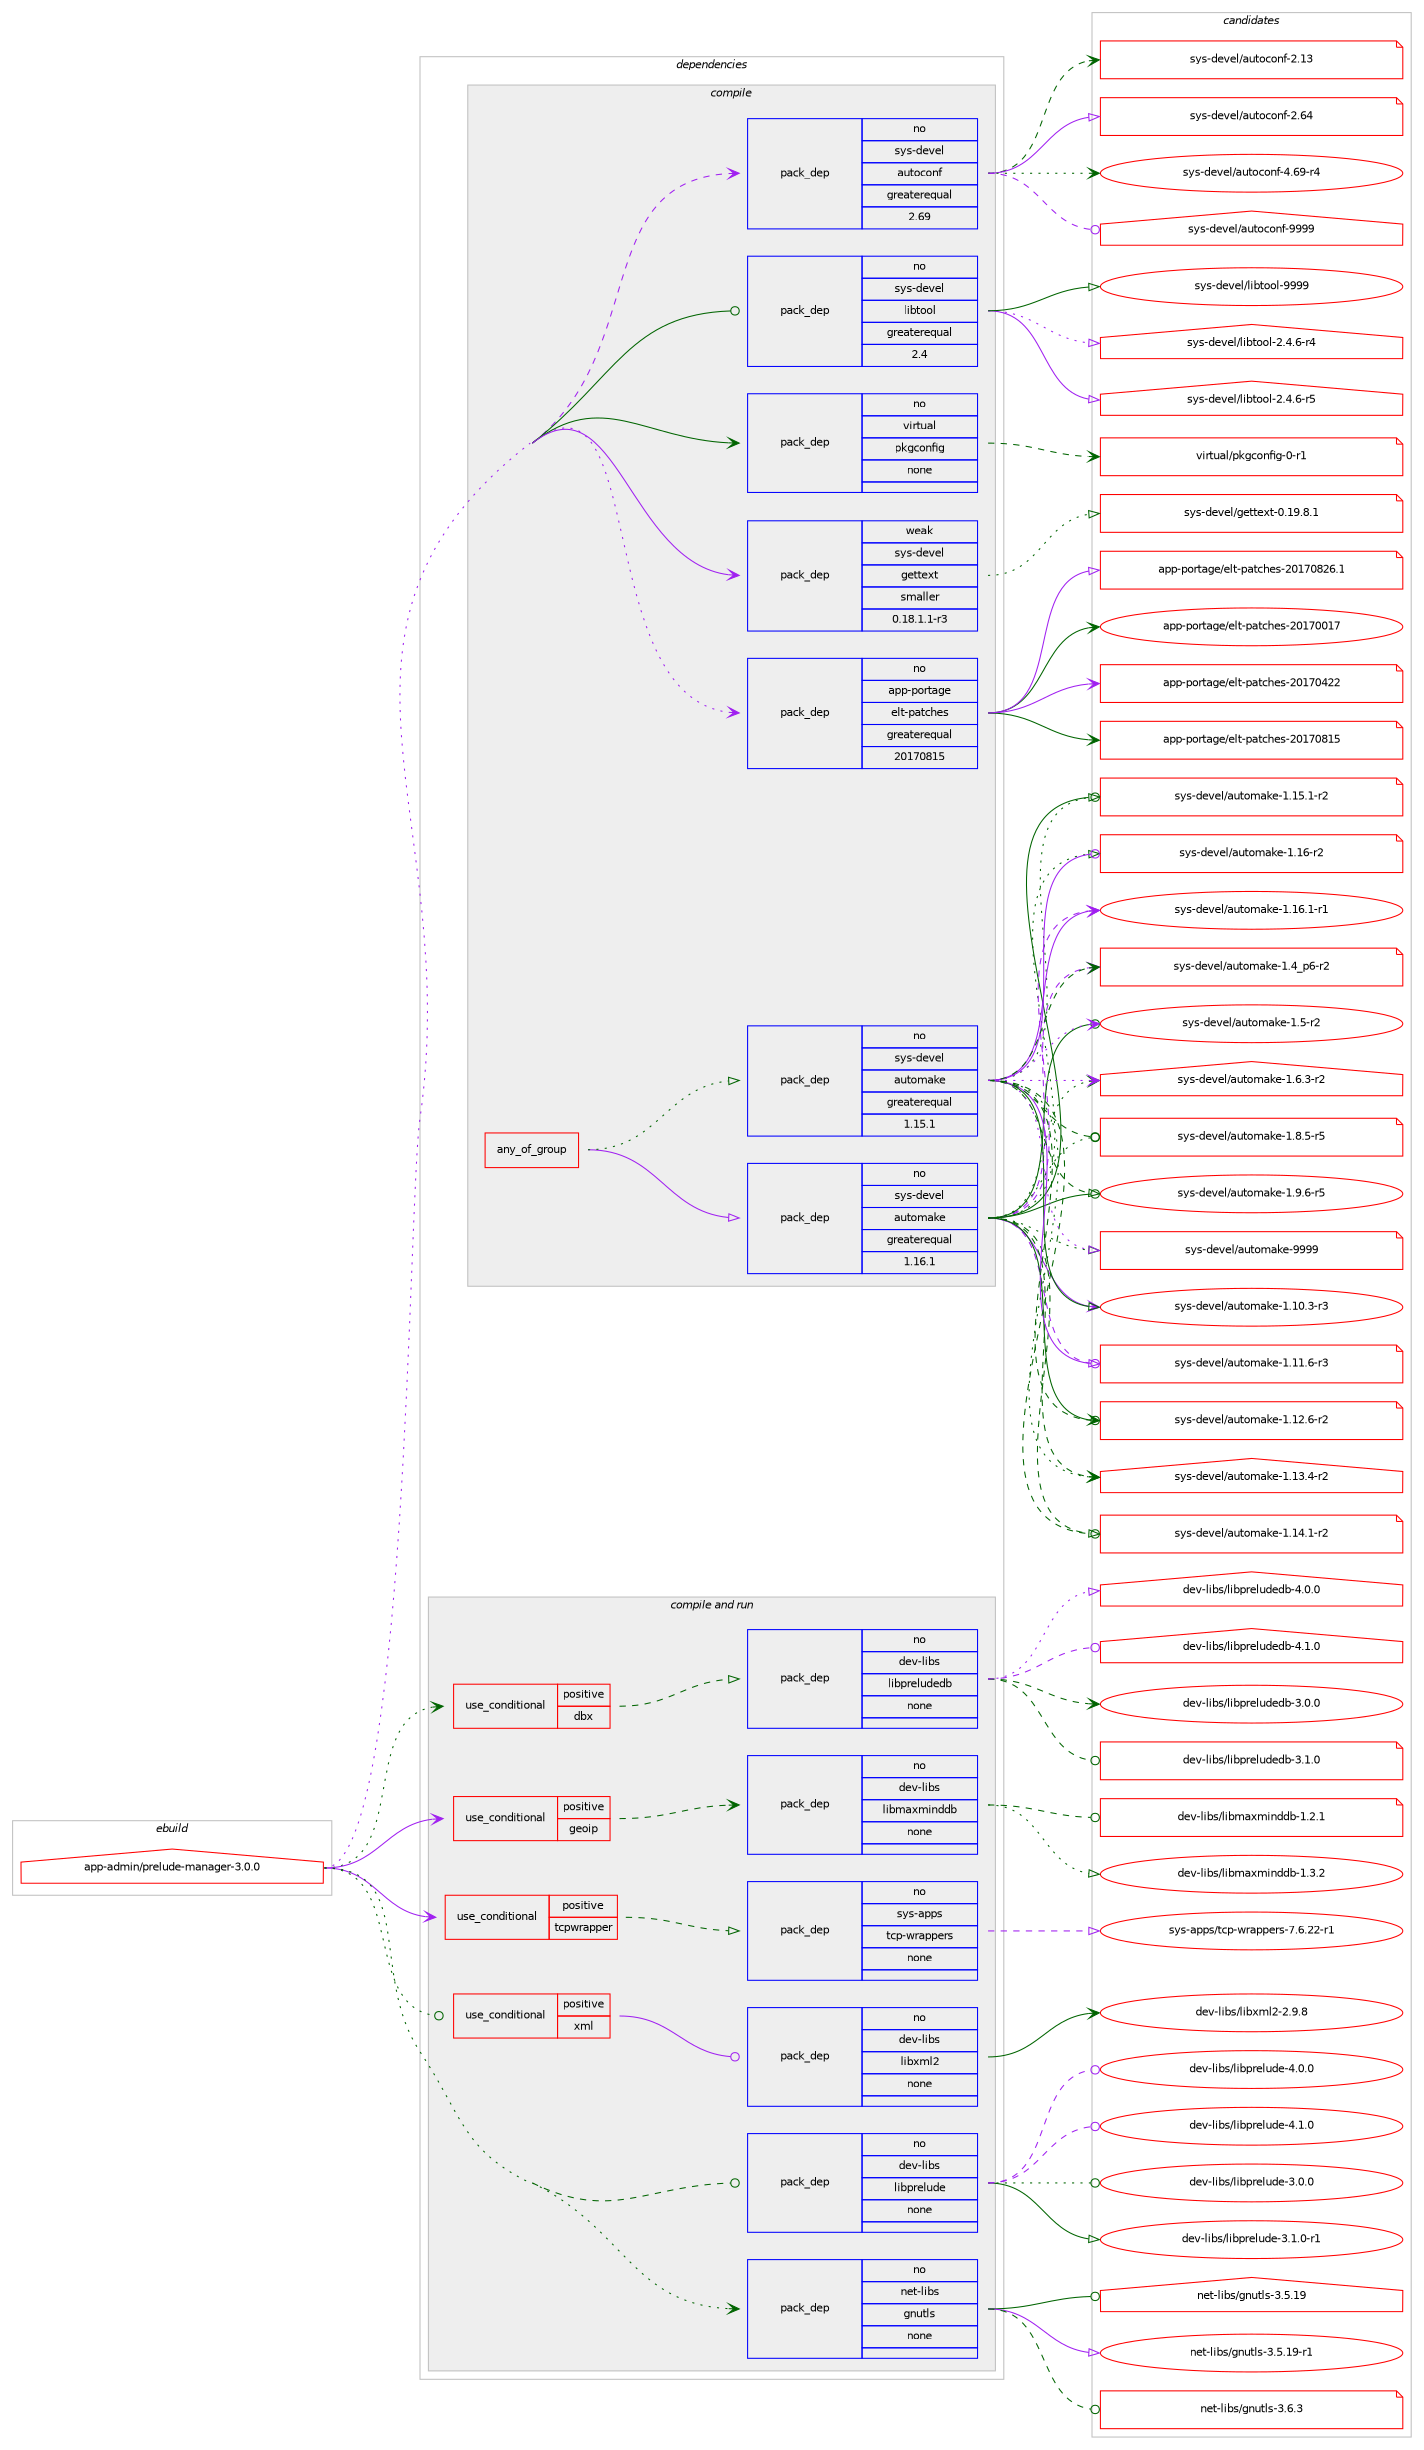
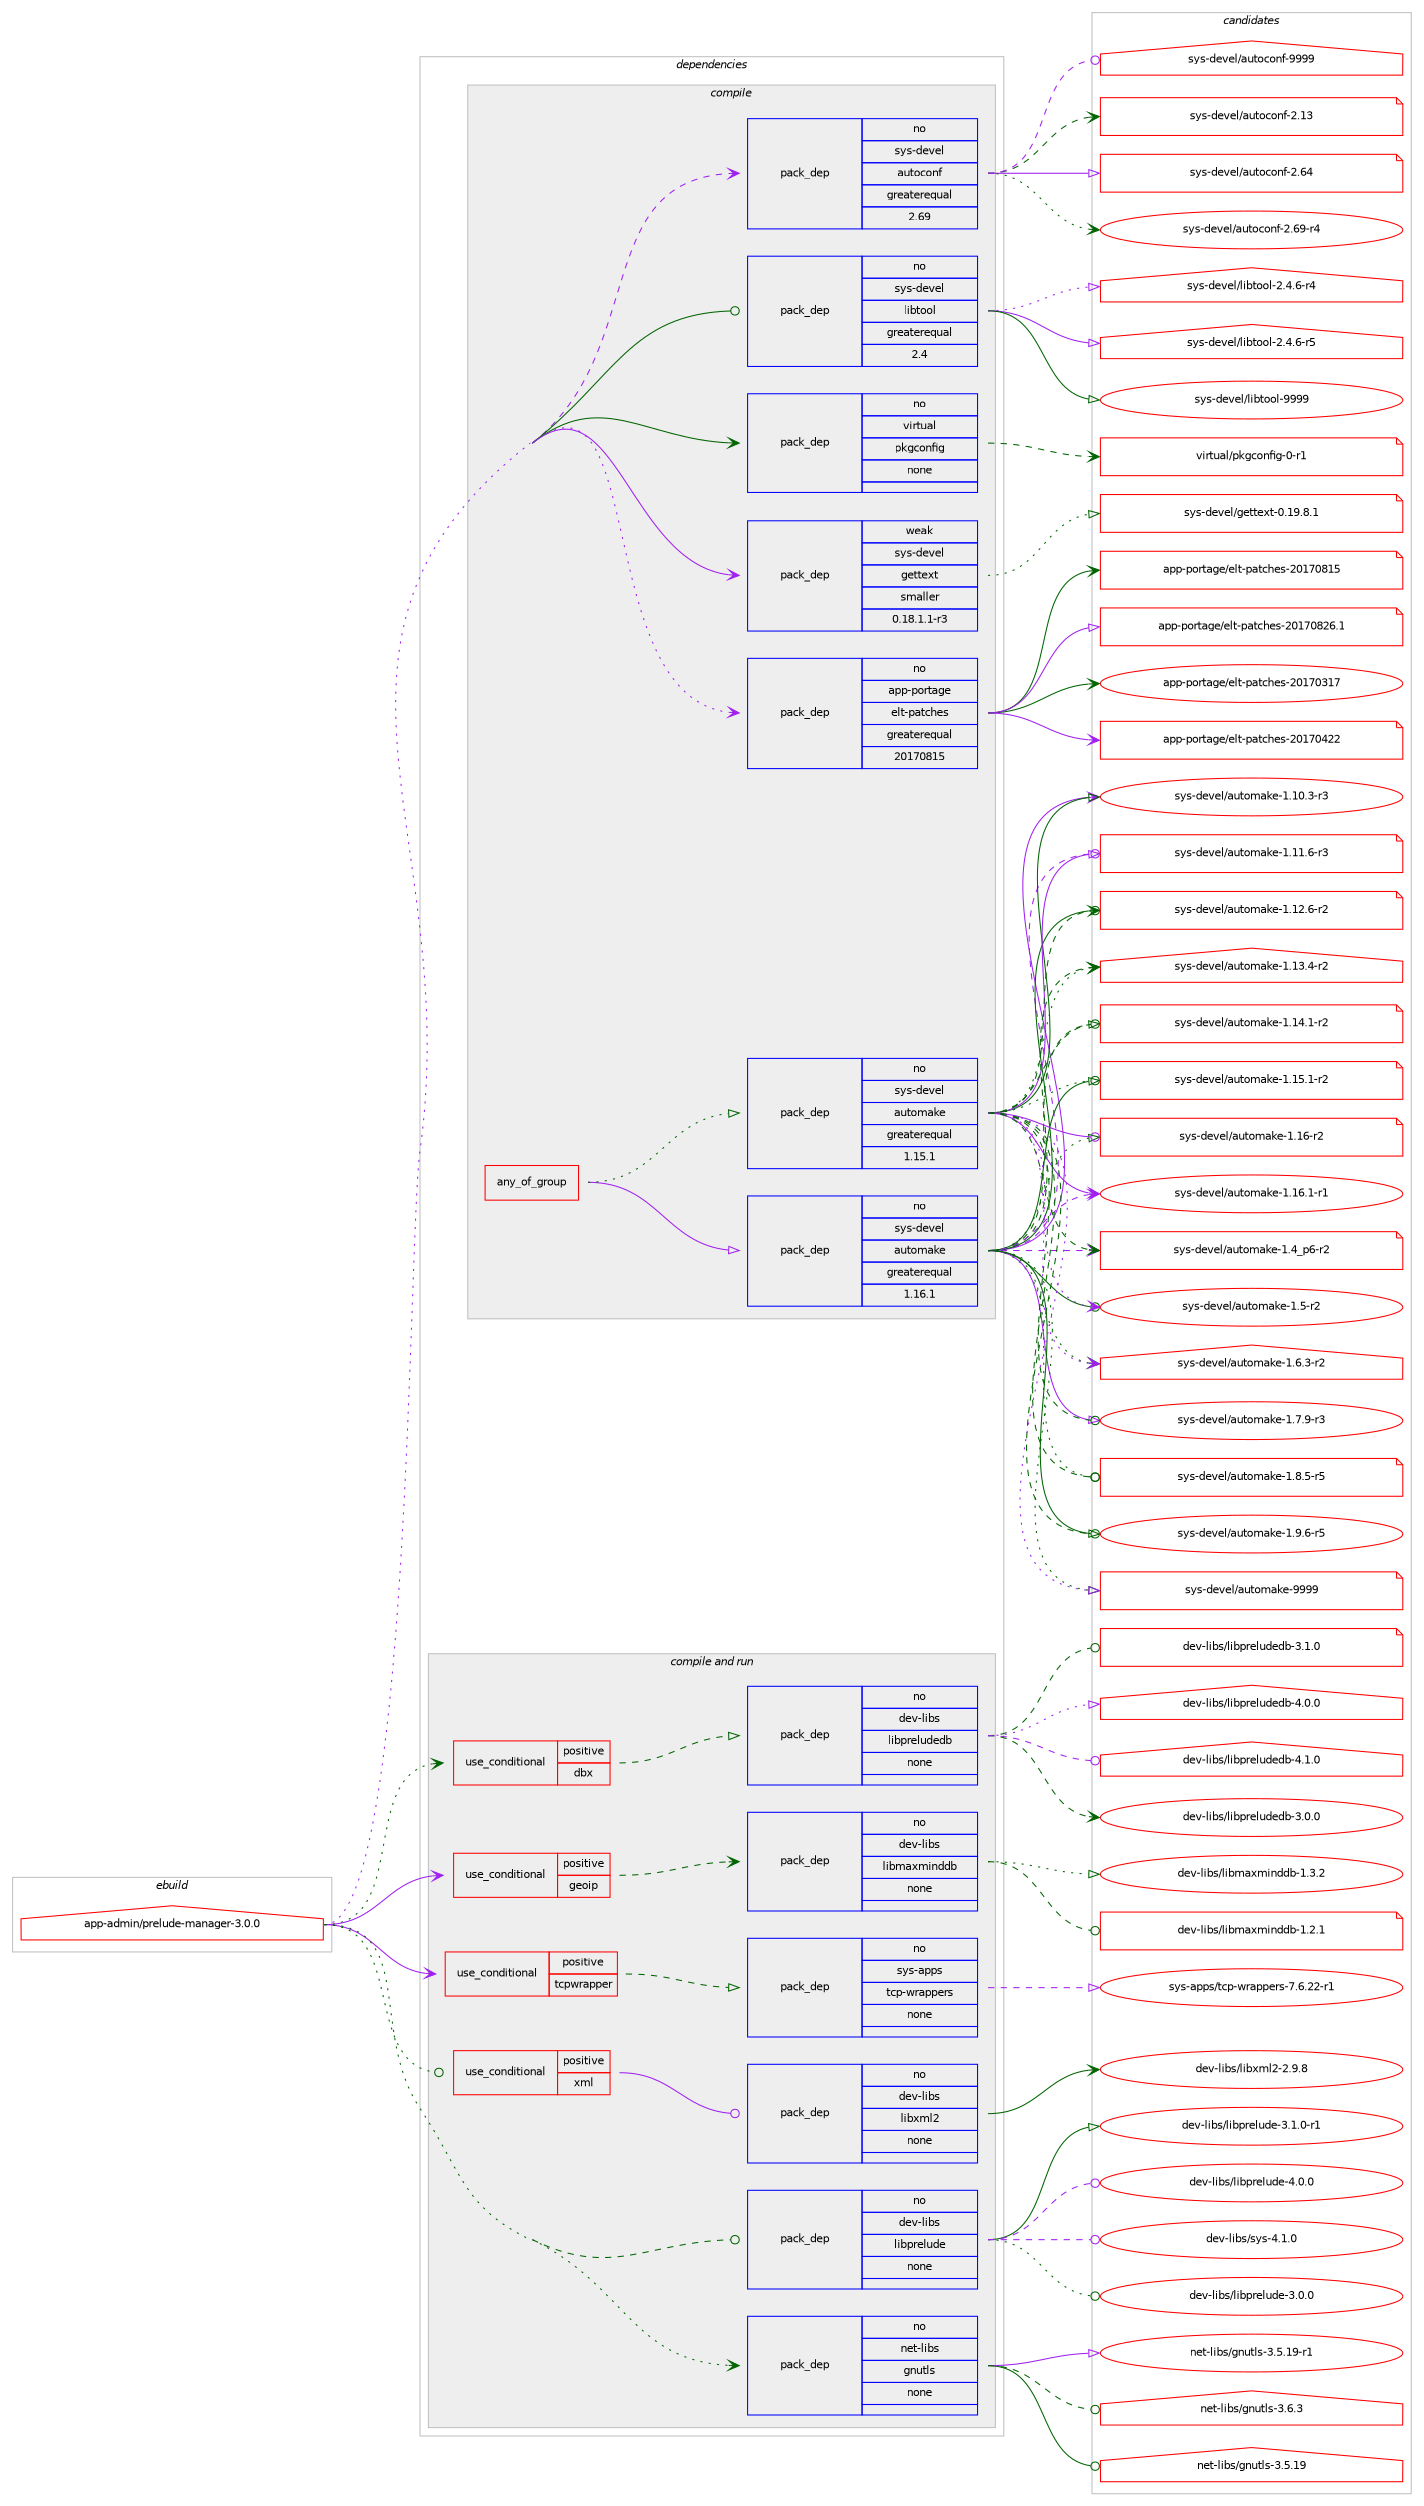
node "sys-devel/autoconf-4.69-r4": label "sys-devel/autoconf-4.69-r4" -> "sys-devel/autoconf-2.69-r4"
node "app-portage/elt-patches-20170017": label "app-portage/elt-patches-20170017" -> "app-portage/elt-patches-20170317"
node "sys-devel/automake-1.7.9-r3": added
node "dev-libs/libprelude-4.1.0": label "dev-libs/libprelude-4.1.0" -> "dev-libs/sys-4.1.0"
node "net-libs/gnutls-3.6.3": shape note -> house
